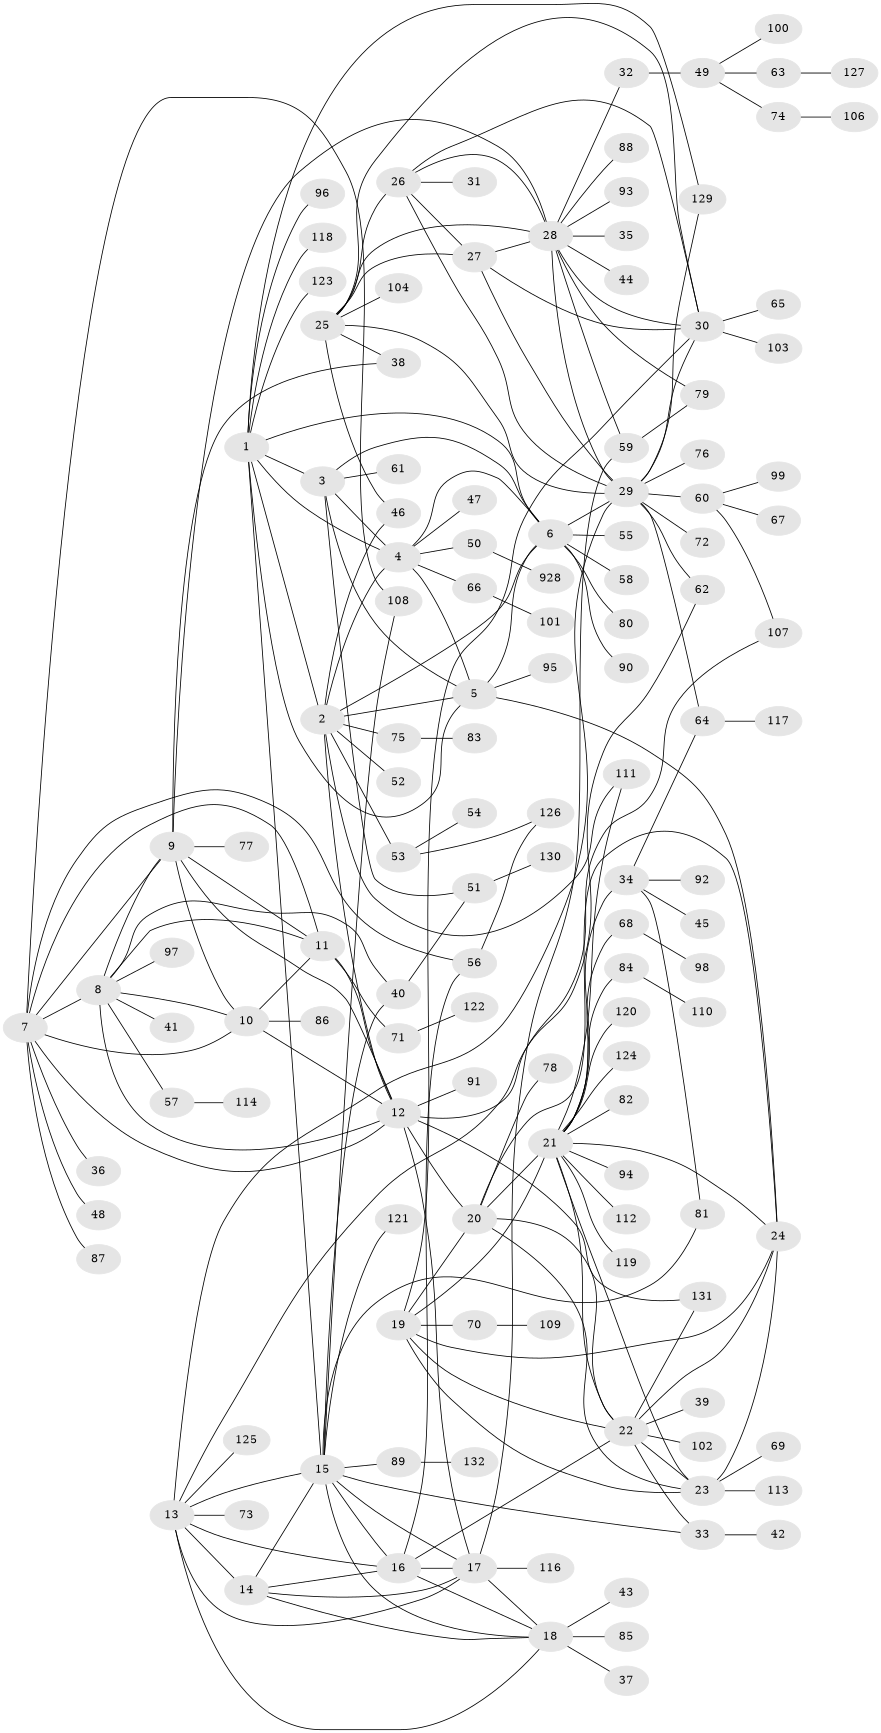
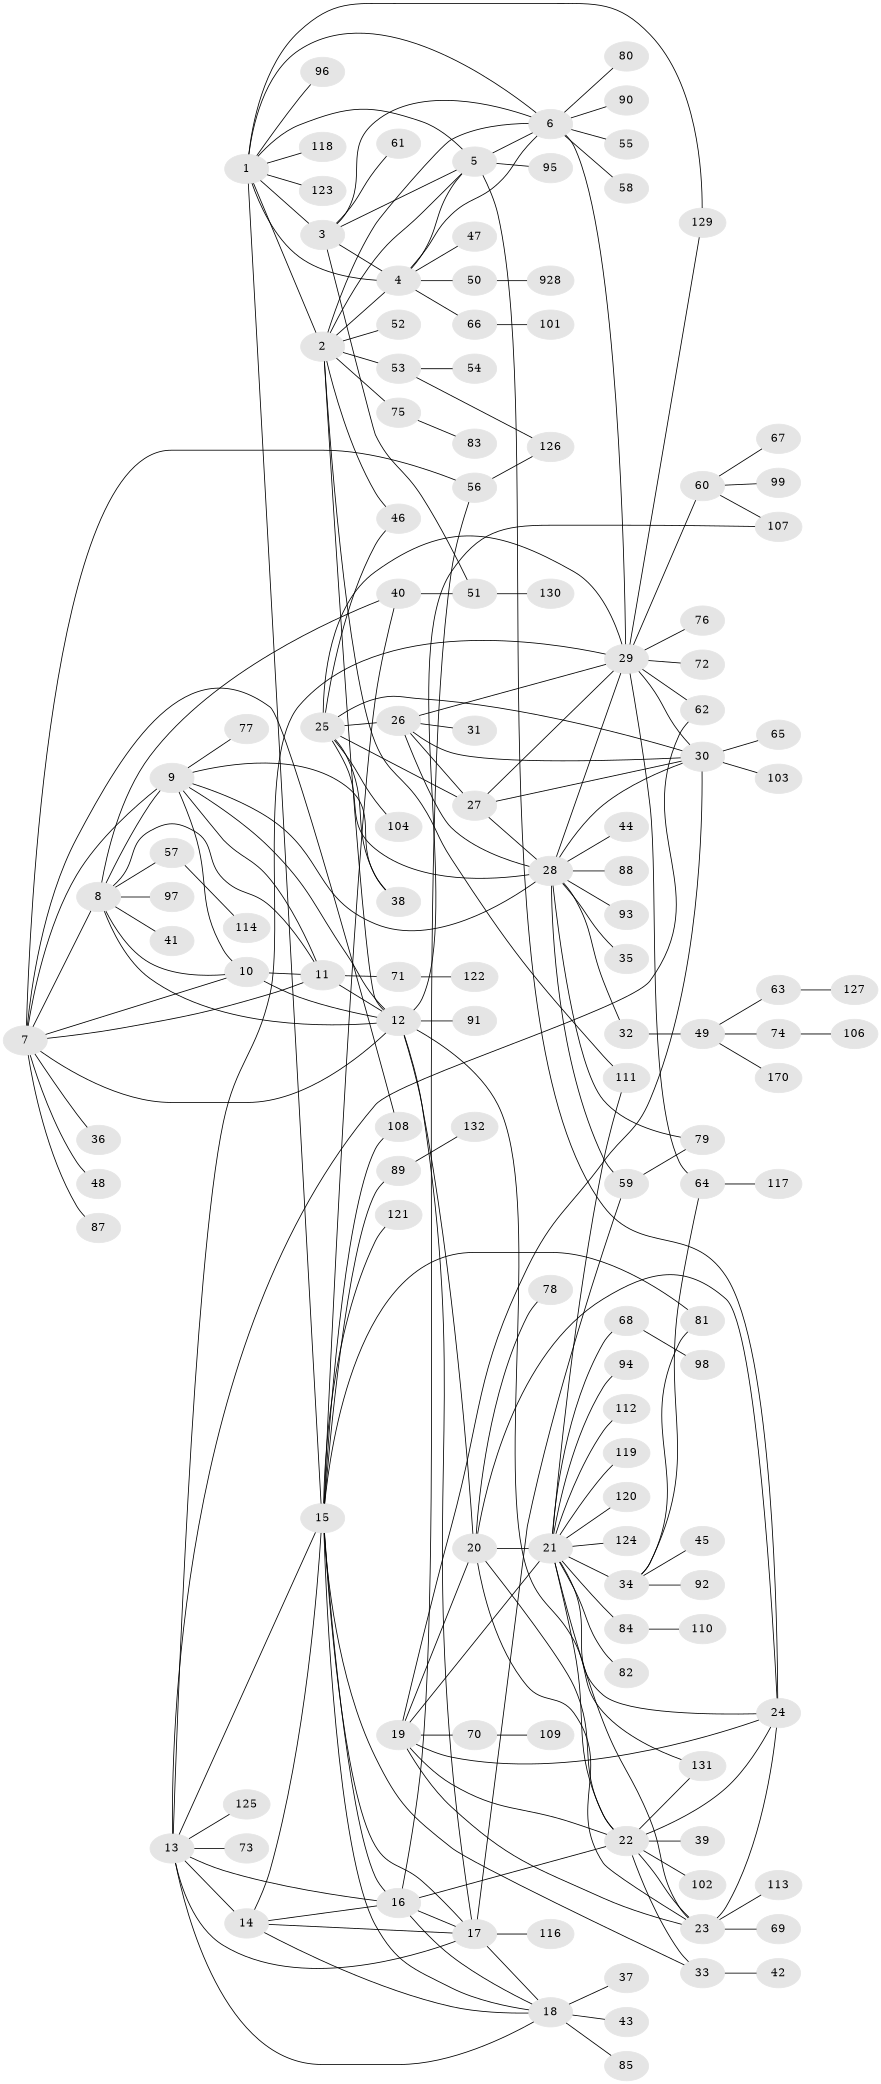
node "100": label "100" -> "170"
node "86": removed
